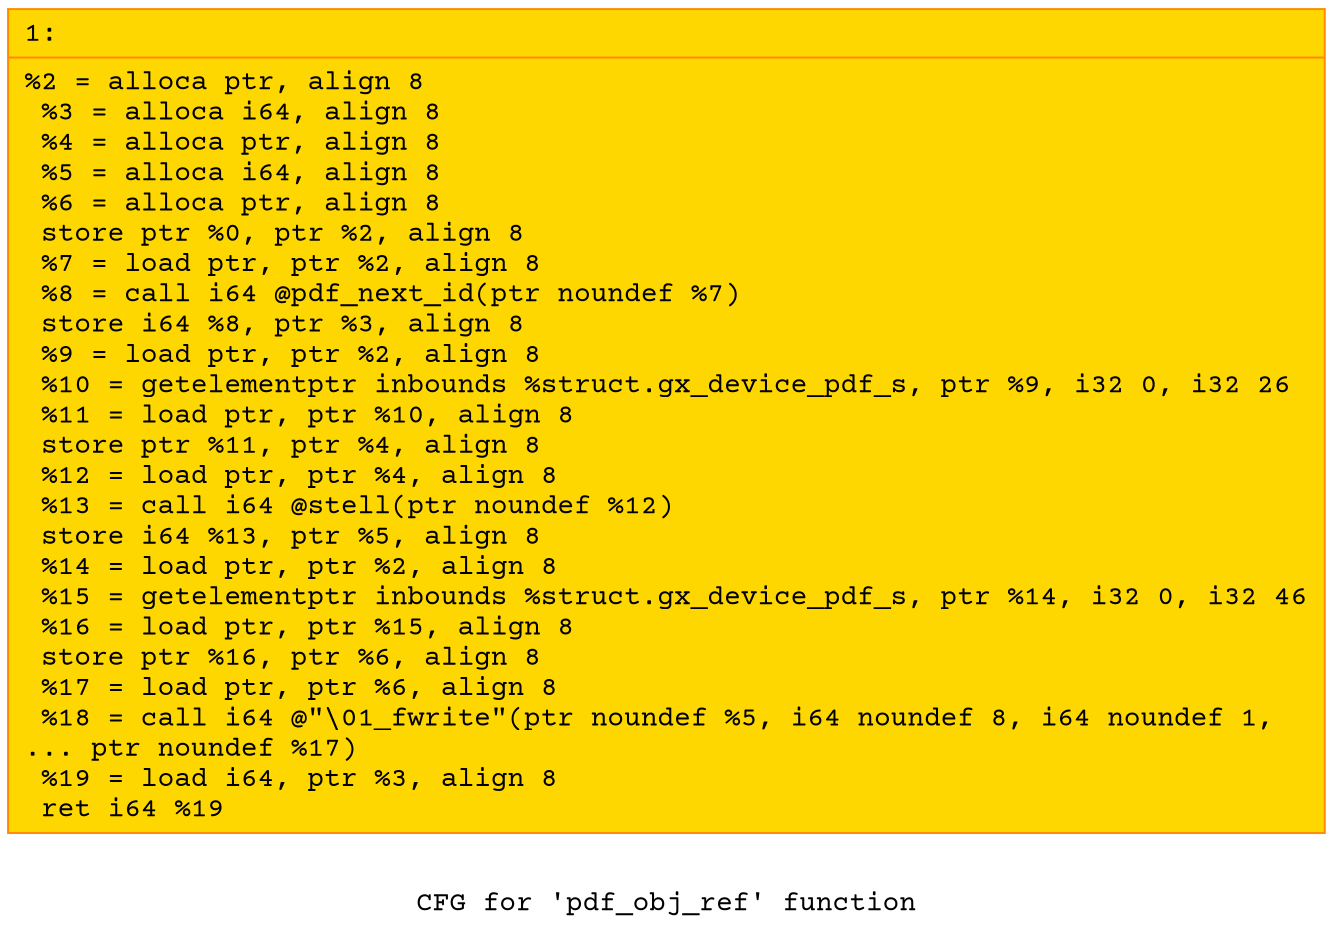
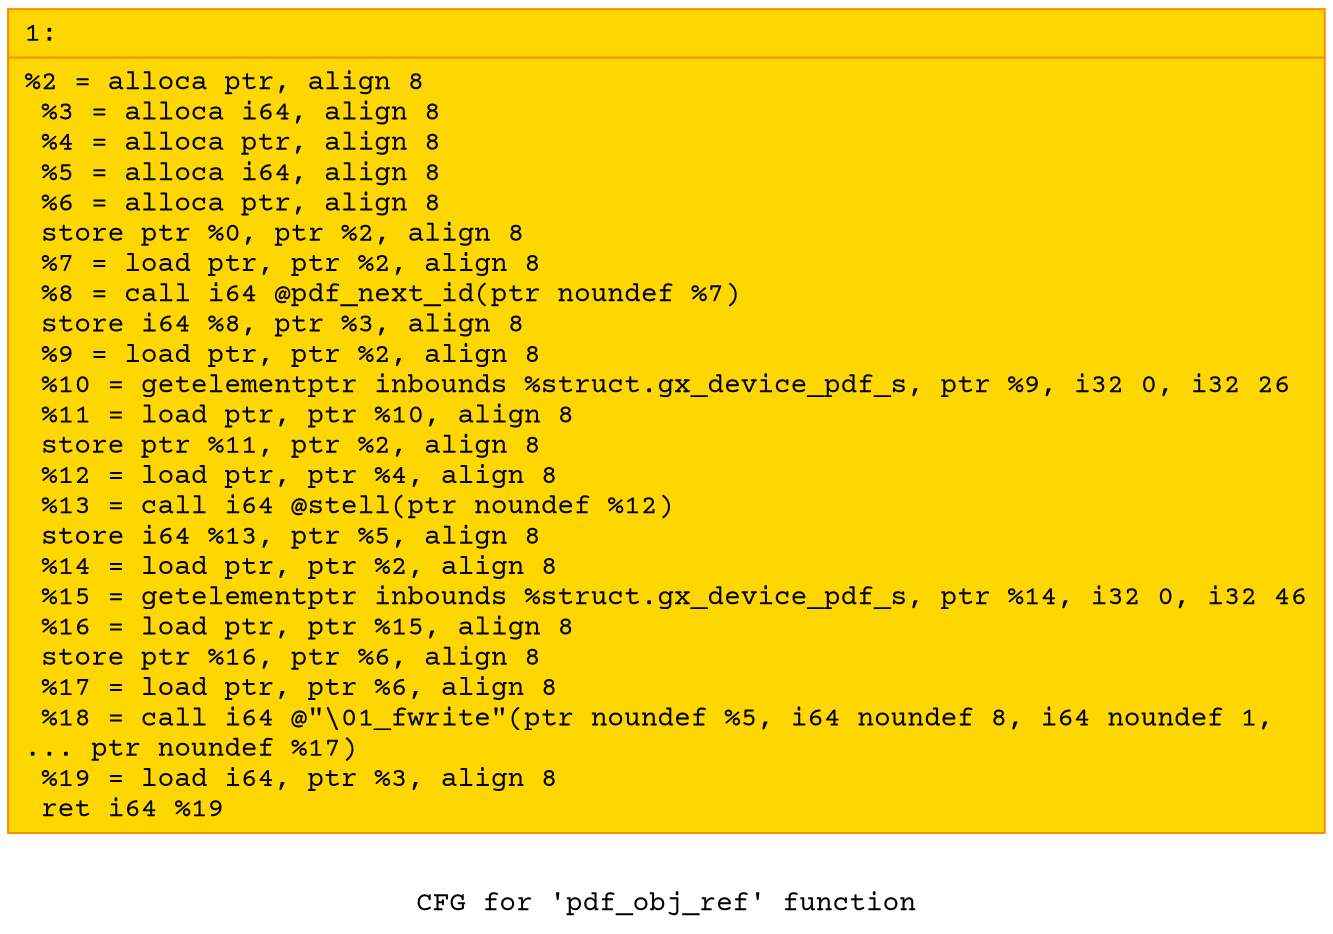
node "1:": text "store ptr %11, ptr %4, align 8" -> "store ptr %11, ptr %2, align 8"
